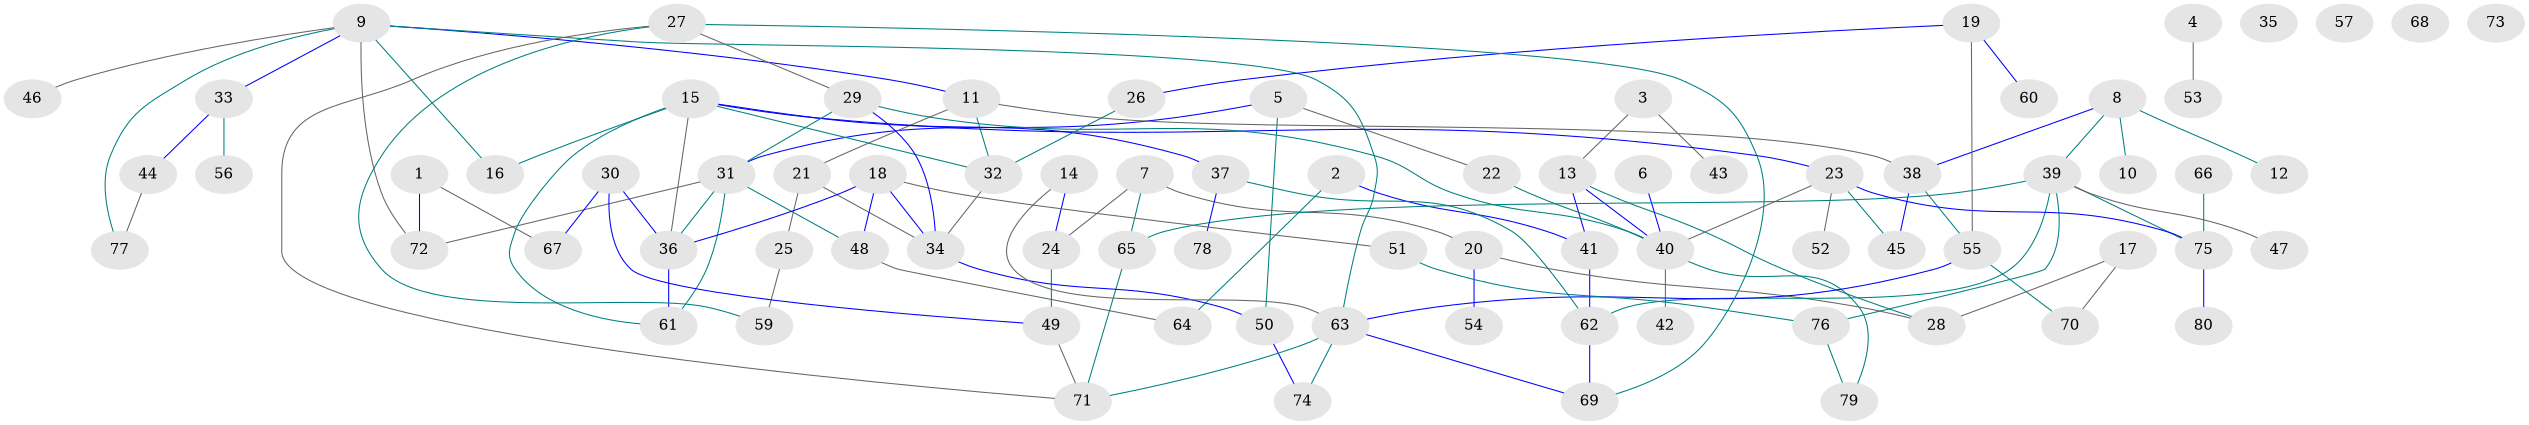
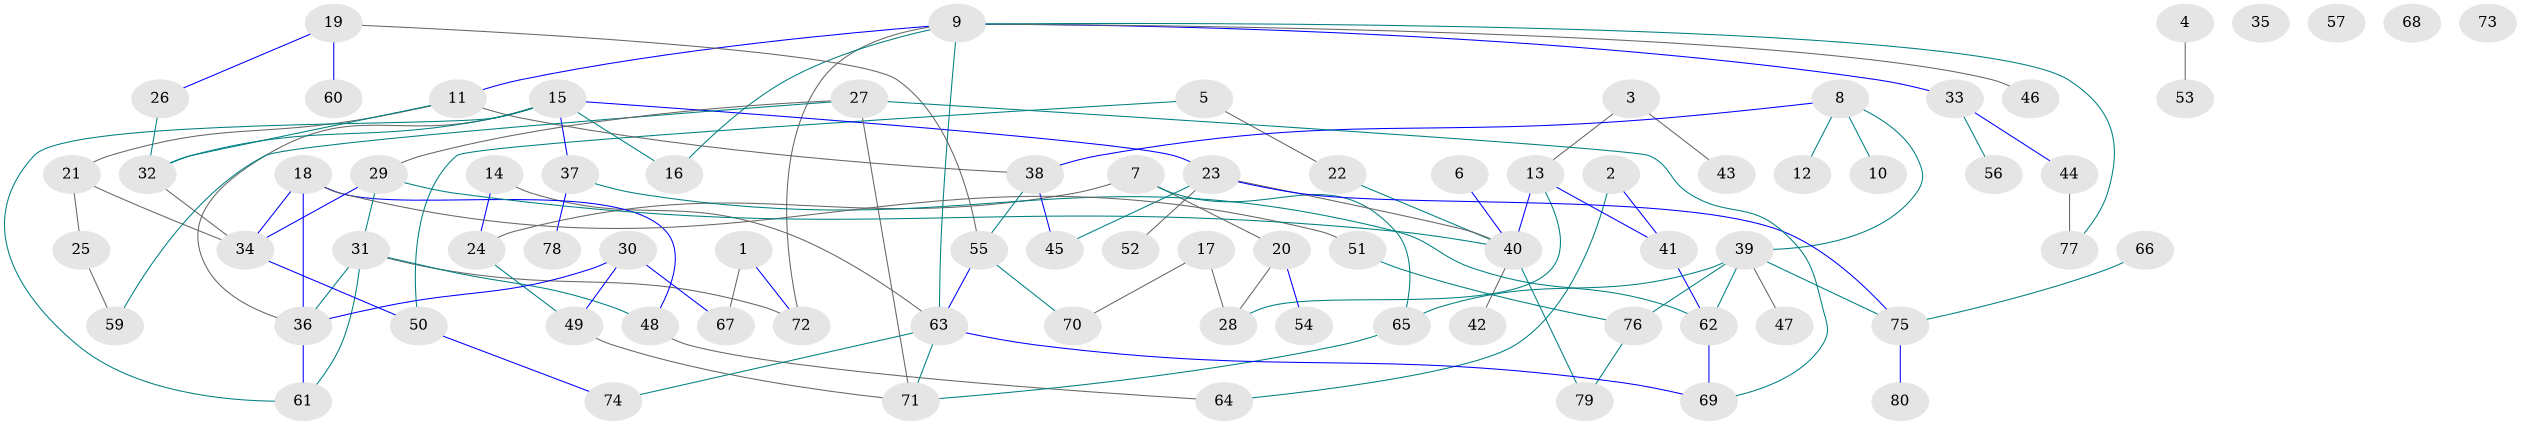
edge "5" -- "31": removed
